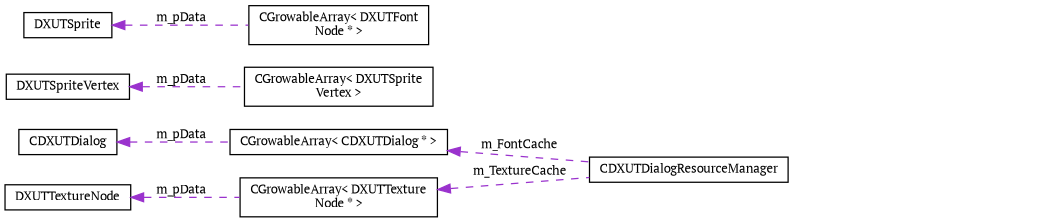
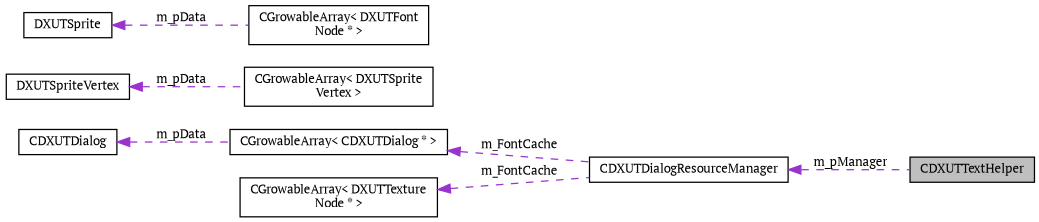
node "CDXUTTextHelper": added
edge "CDXUTDialogResourceManager" -> "CGrowableArray< DXUTTexture Node * >": label " m_TextureCache" -> " m_FontCache"
node "DXUTTextureNode": removed
